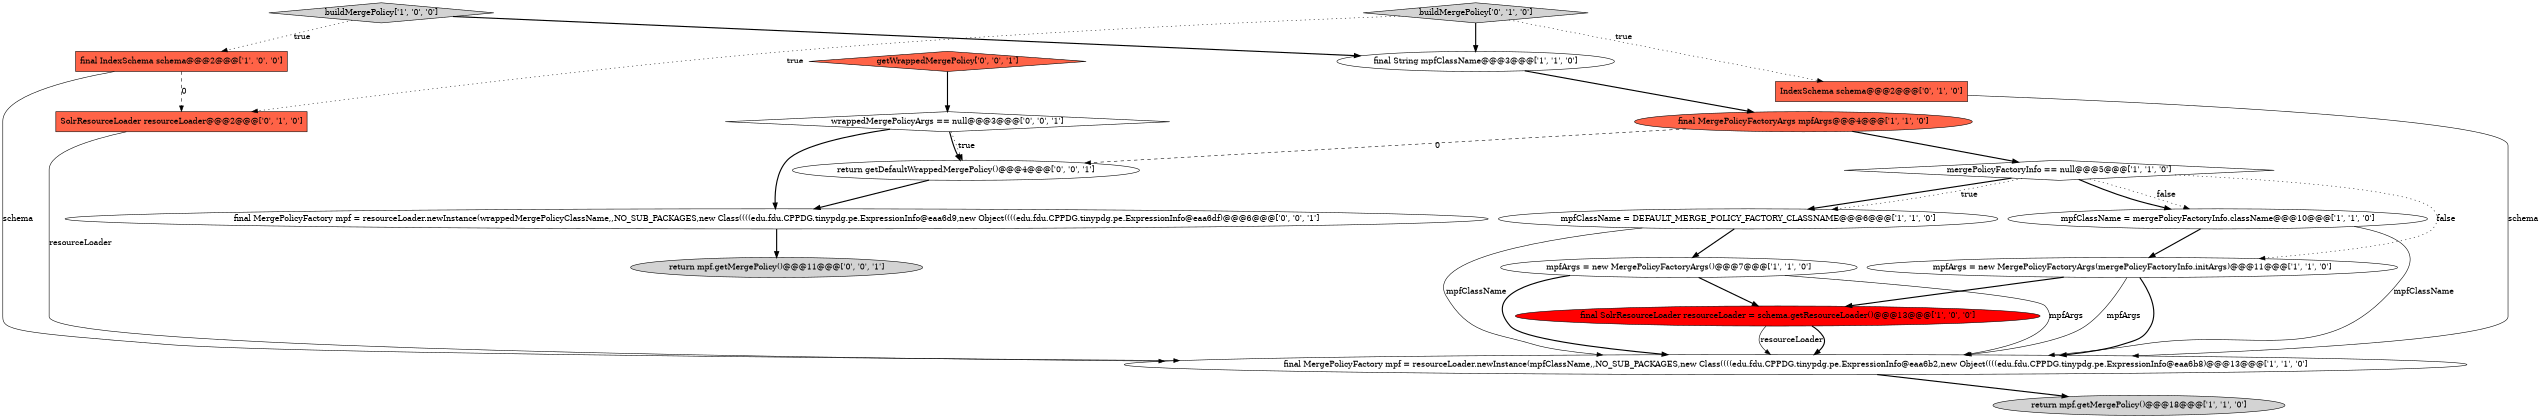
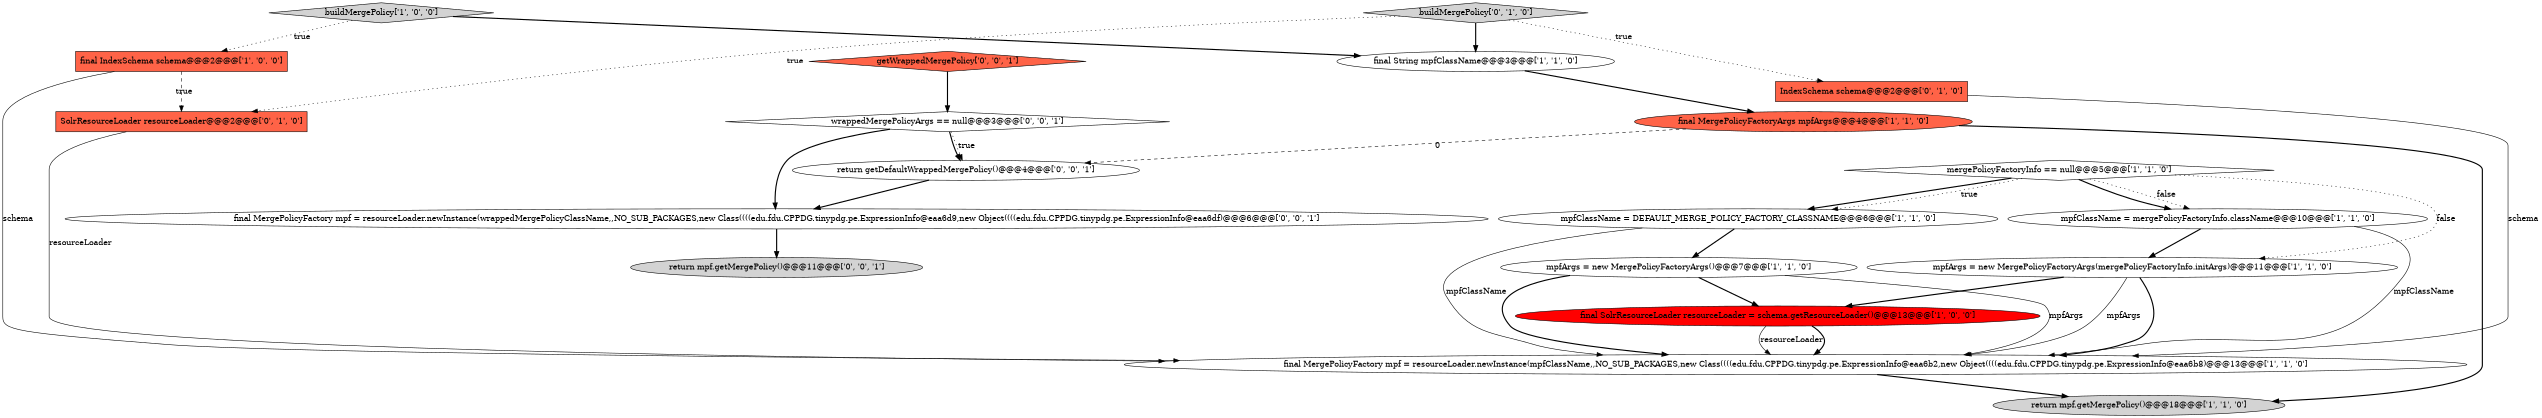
edge "final IndexSchema schema@@@2@@@['1', '0', '0']" -> "SolrResourceLoader resourceLoader@@@2@@@['0', '1', '0']": label "0" -> "true"
edge "final MergePolicyFactoryArgs mpfArgs@@@4@@@['1', '1', '0']" -> "mergePolicyFactoryInfo == null@@@5@@@['1', '1', '0']": now "final MergePolicyFactoryArgs mpfArgs@@@4@@@['1', '1', '0']" -> "return mpf.getMergePolicy()@@@18@@@['1', '1', '0']"
